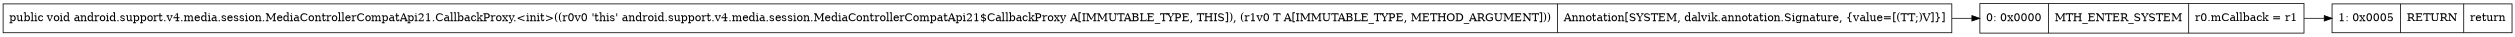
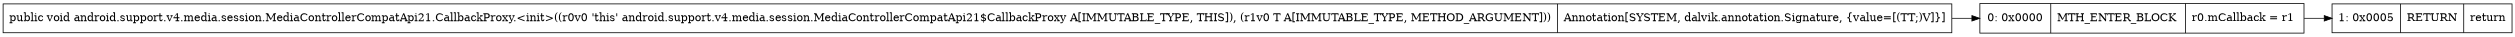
node "0: 0x0000": text "MTH_ENTER_SYSTEM" -> "MTH_ENTER_BLOCK"
